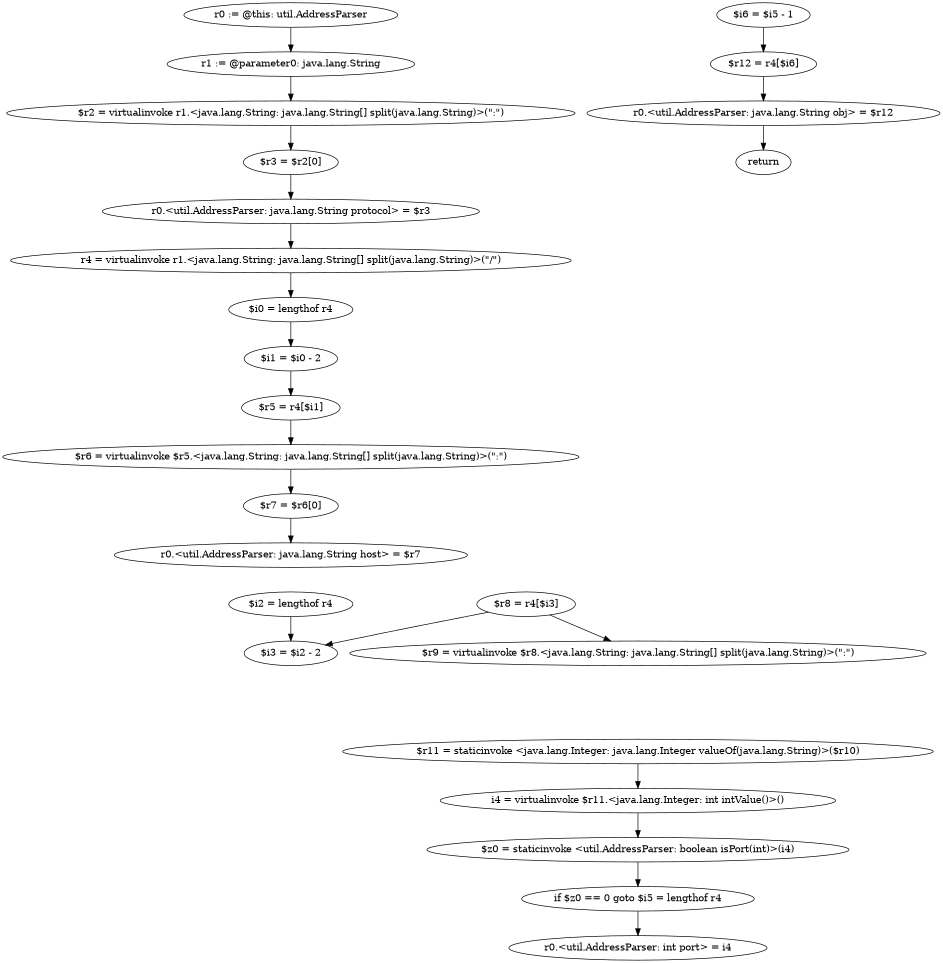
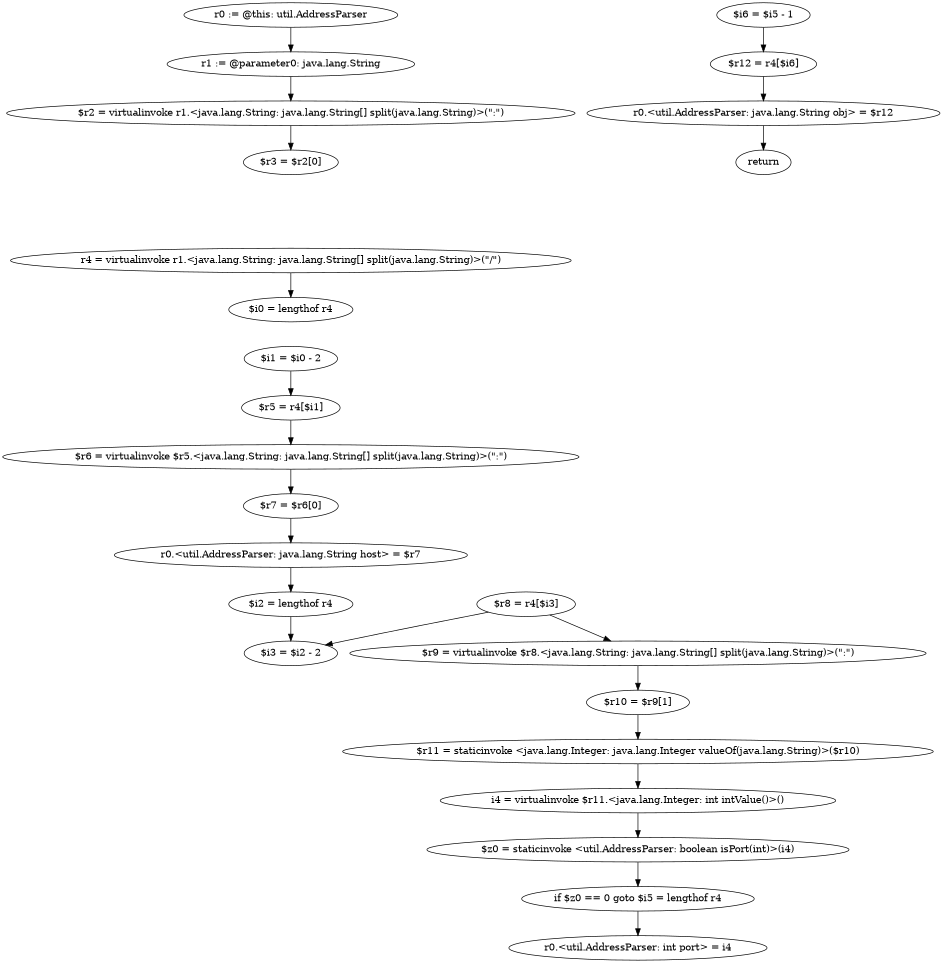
node "r0.<util.AddressParser: java.lang.String protocol> = $r3": removed
edge "$i0 = lengthof r4" -> "$i1 = $i0 - 2": removed
edge "r0.<util.AddressParser: java.lang.String host> = $r7" -> "$i2 = lengthof r4": added
node "$r10 = $r9[1]": added
